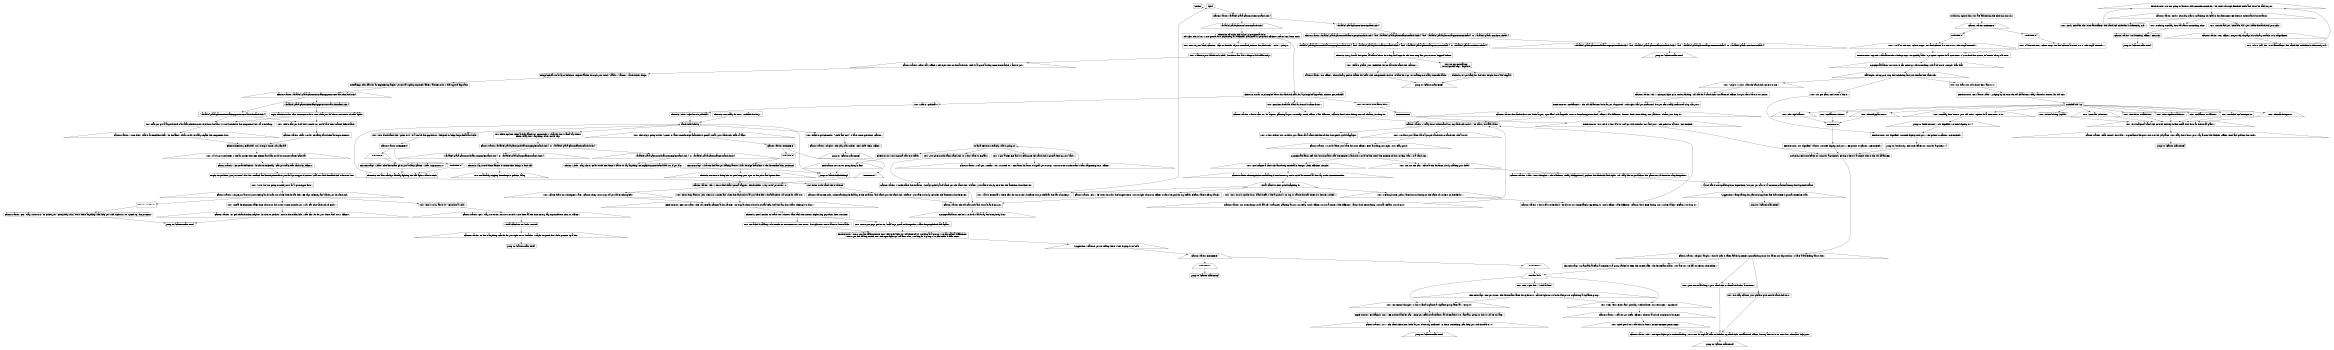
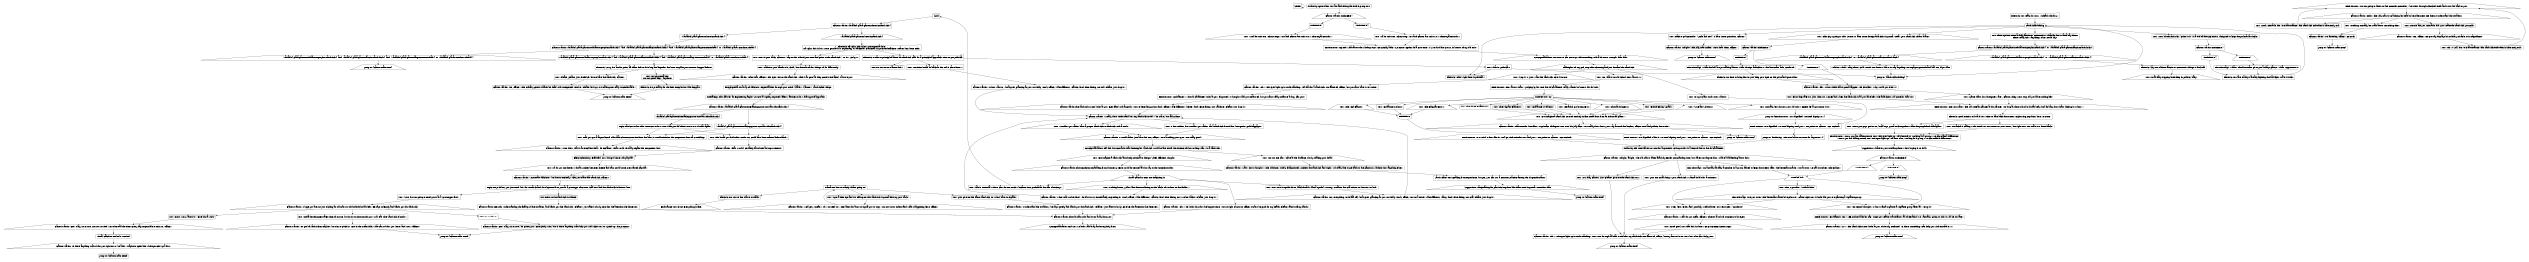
node "RENELOATHE": removed
edge "Rhetoric: *This* right here is political..." -> "sandwichhubthing": reversed
node "Rhetoric: No. You're gonna starve to death.": label "Rhetoric: No. You're gonna starve to death." -> "Rhetoric: No. You're don starve to death."
edge "Endurance: You're not. Everything is fine." -> "Jump to: [sandwichhubthing]": now "You: What is *political*?" -> "Jump to: [sandwichhubthing]"
node "Visual Calculus: He's quick imagining it.": label "Visual Calculus: He's quick imagining it." -> "Visual Calculus: He's not imagining it."
